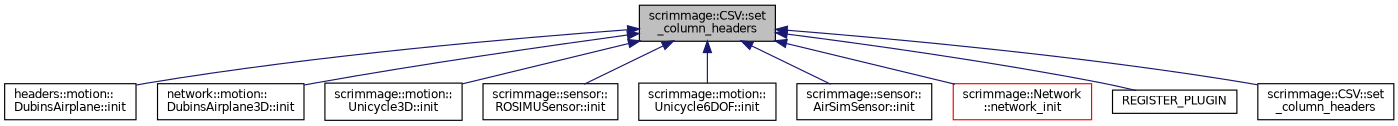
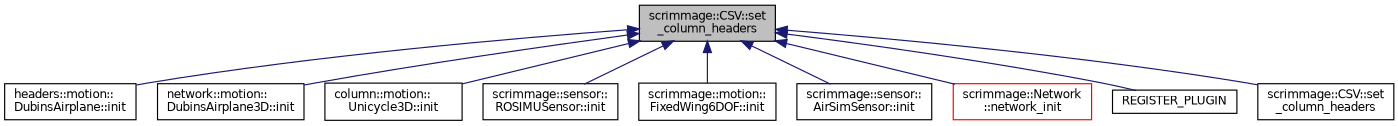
node "scrimmage::motion:: Unicycle3D::init": label "scrimmage::motion:: Unicycle3D::init" -> "column::motion:: Unicycle3D::init"
node "scrimmage::motion:: Unicycle6DOF::init": label "scrimmage::motion:: Unicycle6DOF::init" -> "scrimmage::motion:: FixedWing6DOF::init"
